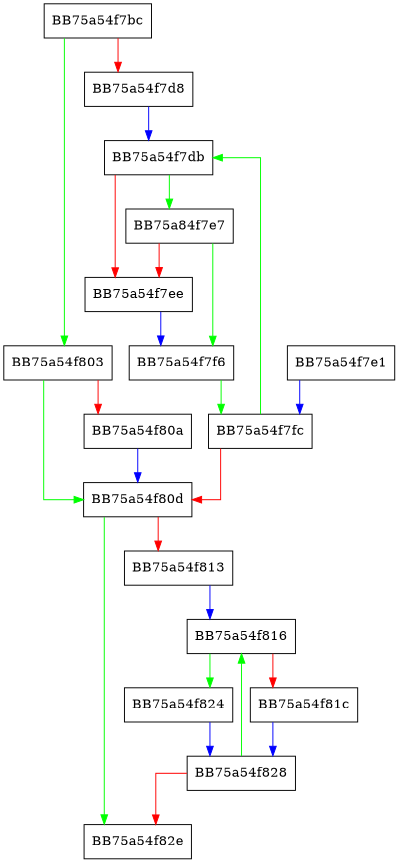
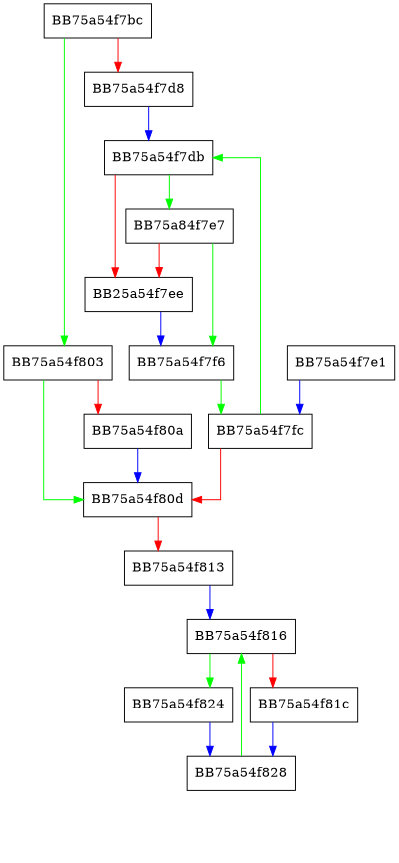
node "BB75a54f7ee": label "BB75a54f7ee" -> "BB25a54f7ee"
node "BB75a54f82e": removed
